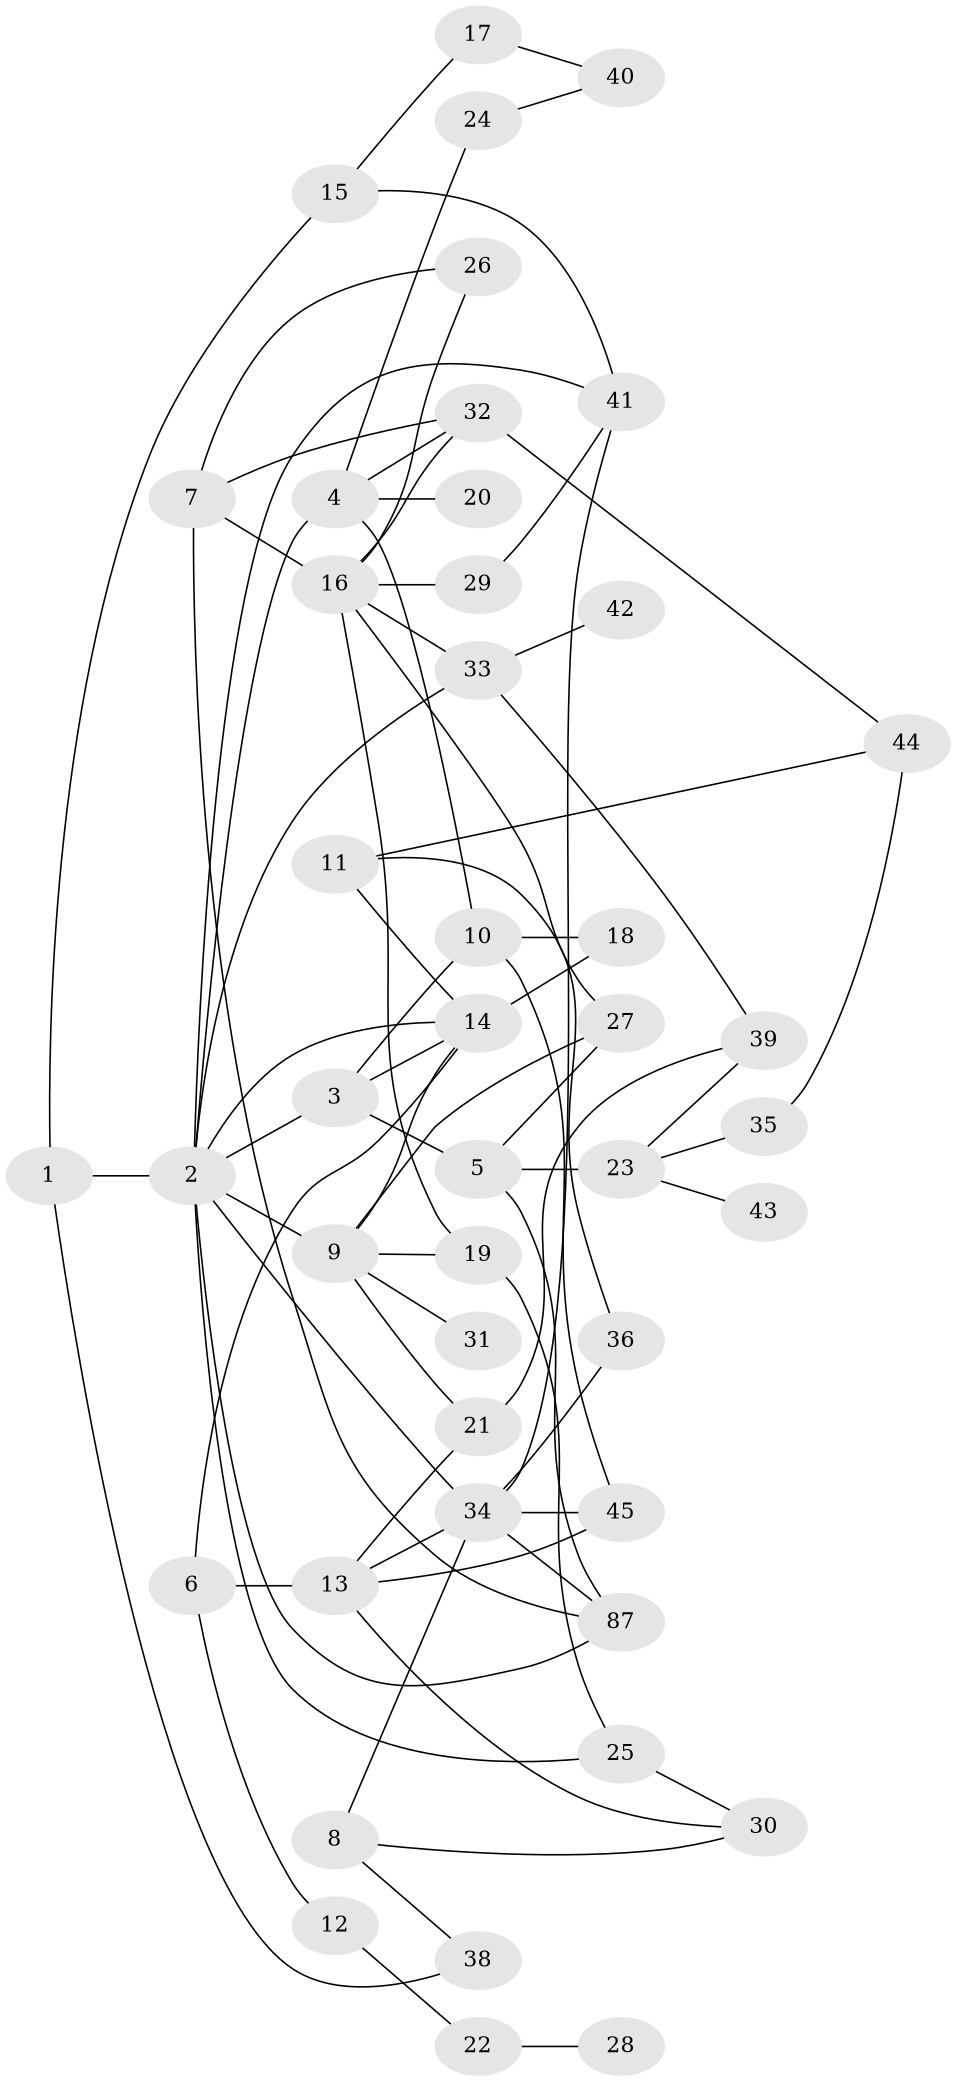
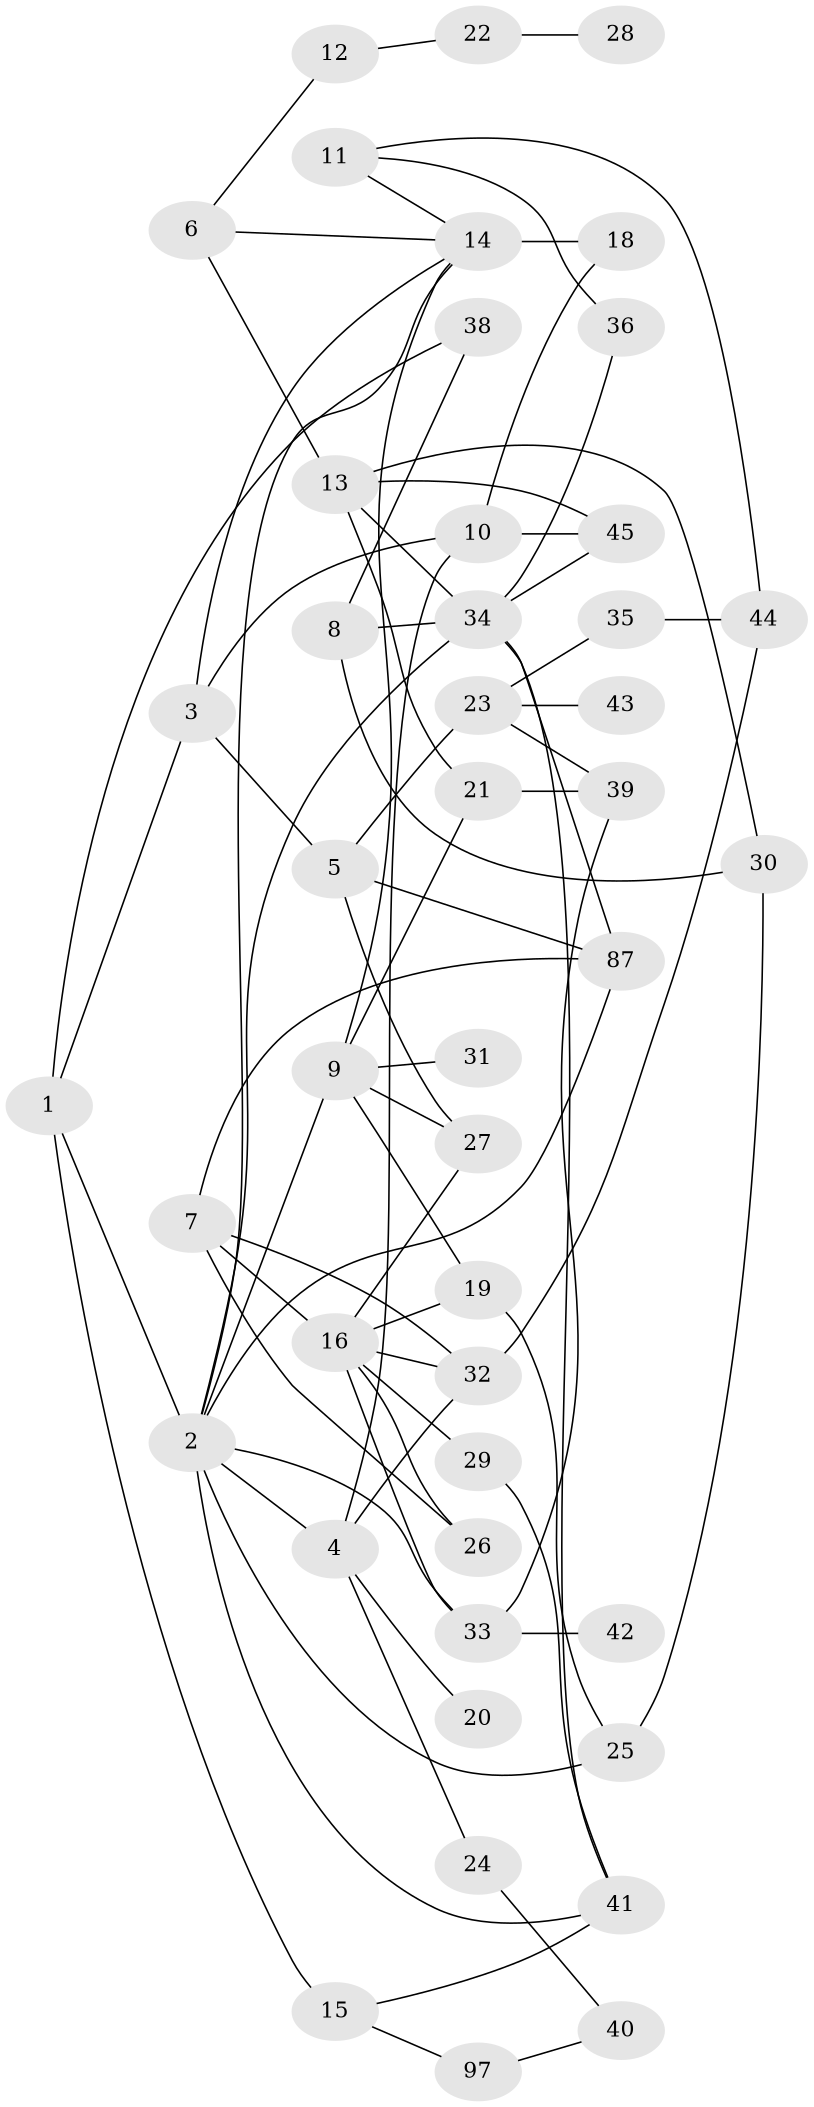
node "17": label "17" -> "97"
edge "3" -- "2": now "3" -- "1"
